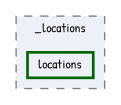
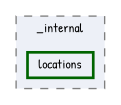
cluster "_locations": label "_locations" -> "_internal"
